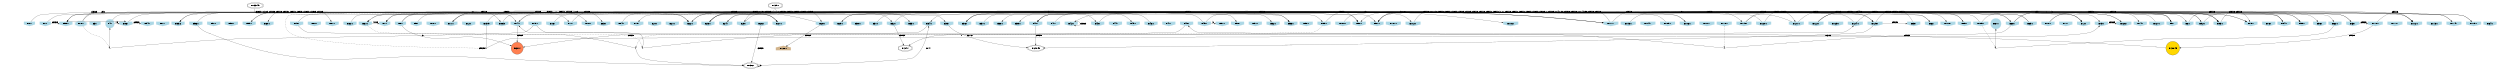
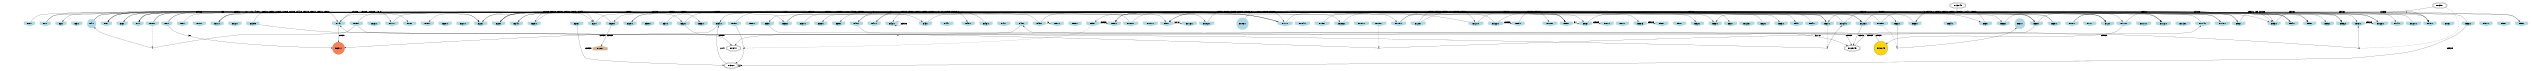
edge "#125:1" -> "#114:1": now "#129:49" -> "#114:1"
edge "#16:1" -> "#93:1": now "#15:1" -> "#93:1"
edge "#124:1" -> "#40:1": now "#124:1" -> "#41:1"
node "#2:1": added
node "#78:1": shape doubleoctagon -> invhouse
node "#103:1": shape invhouse -> circle
